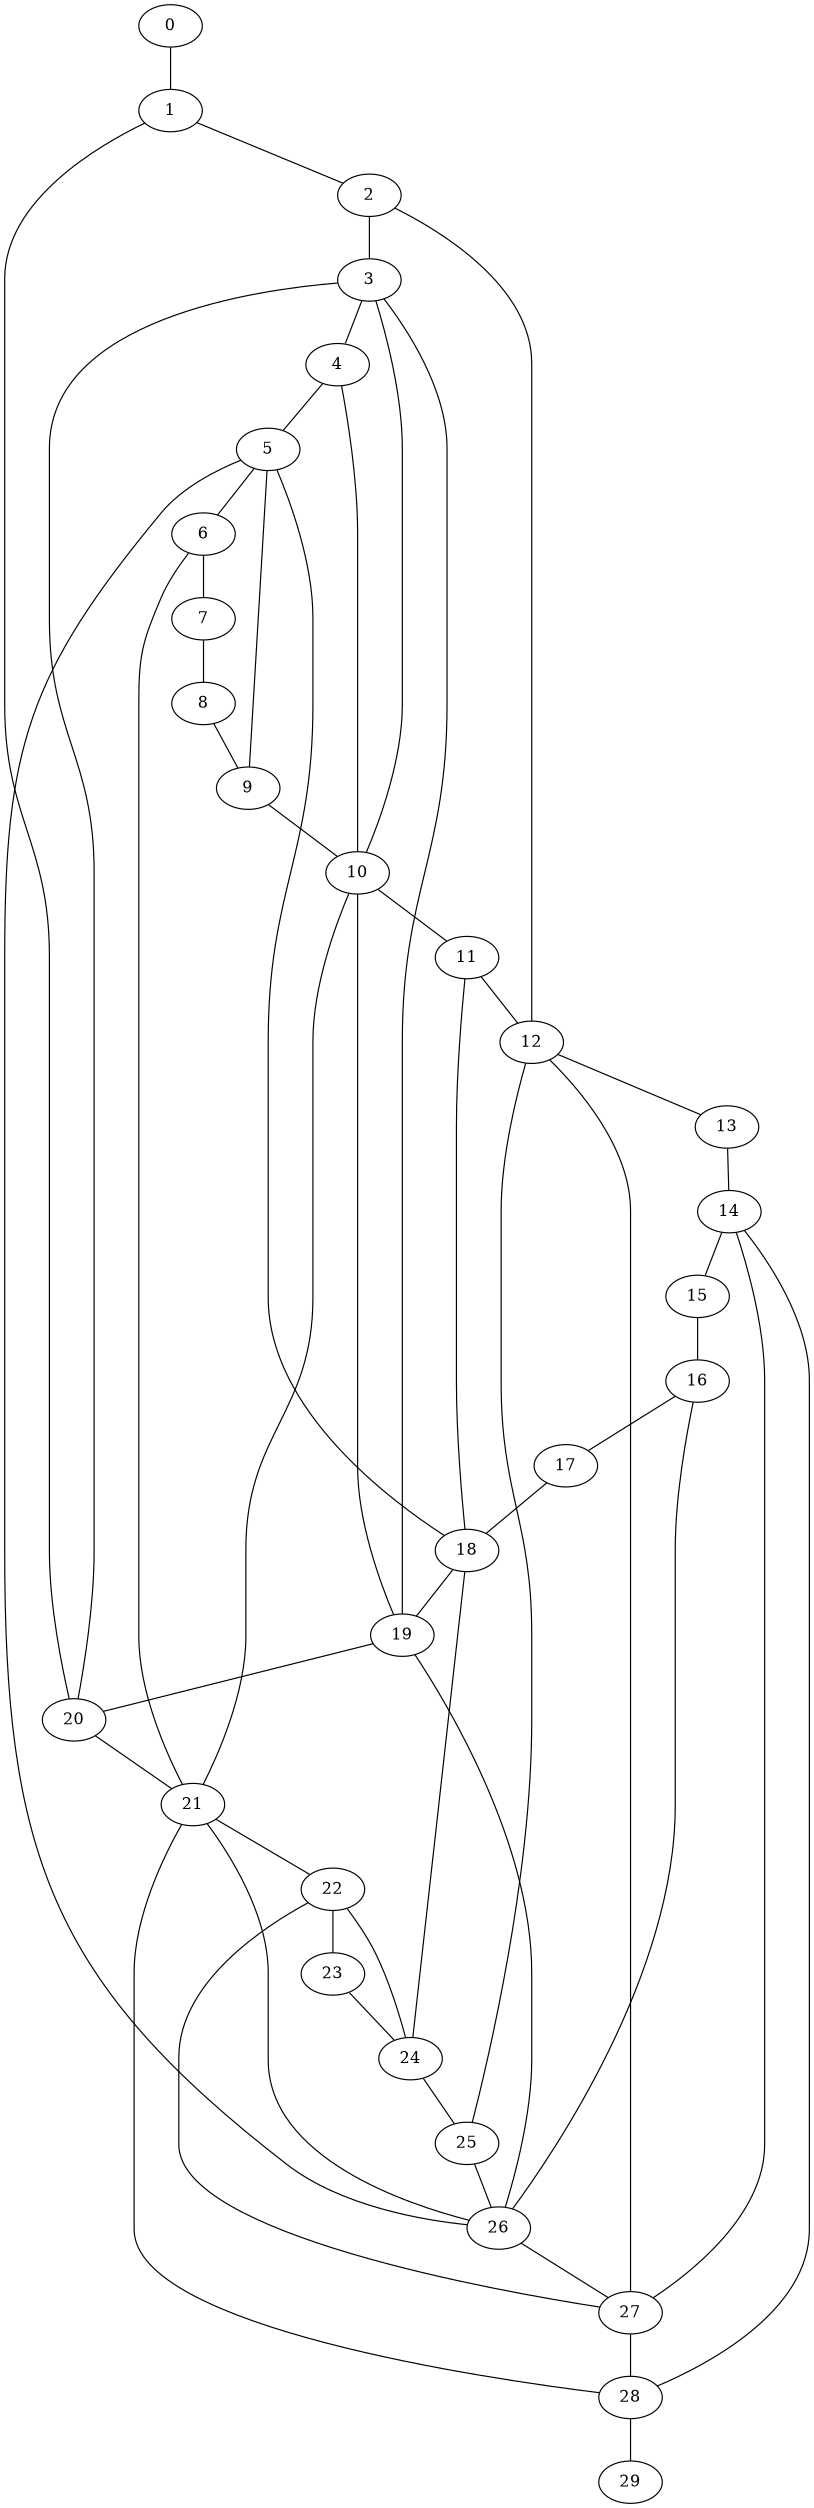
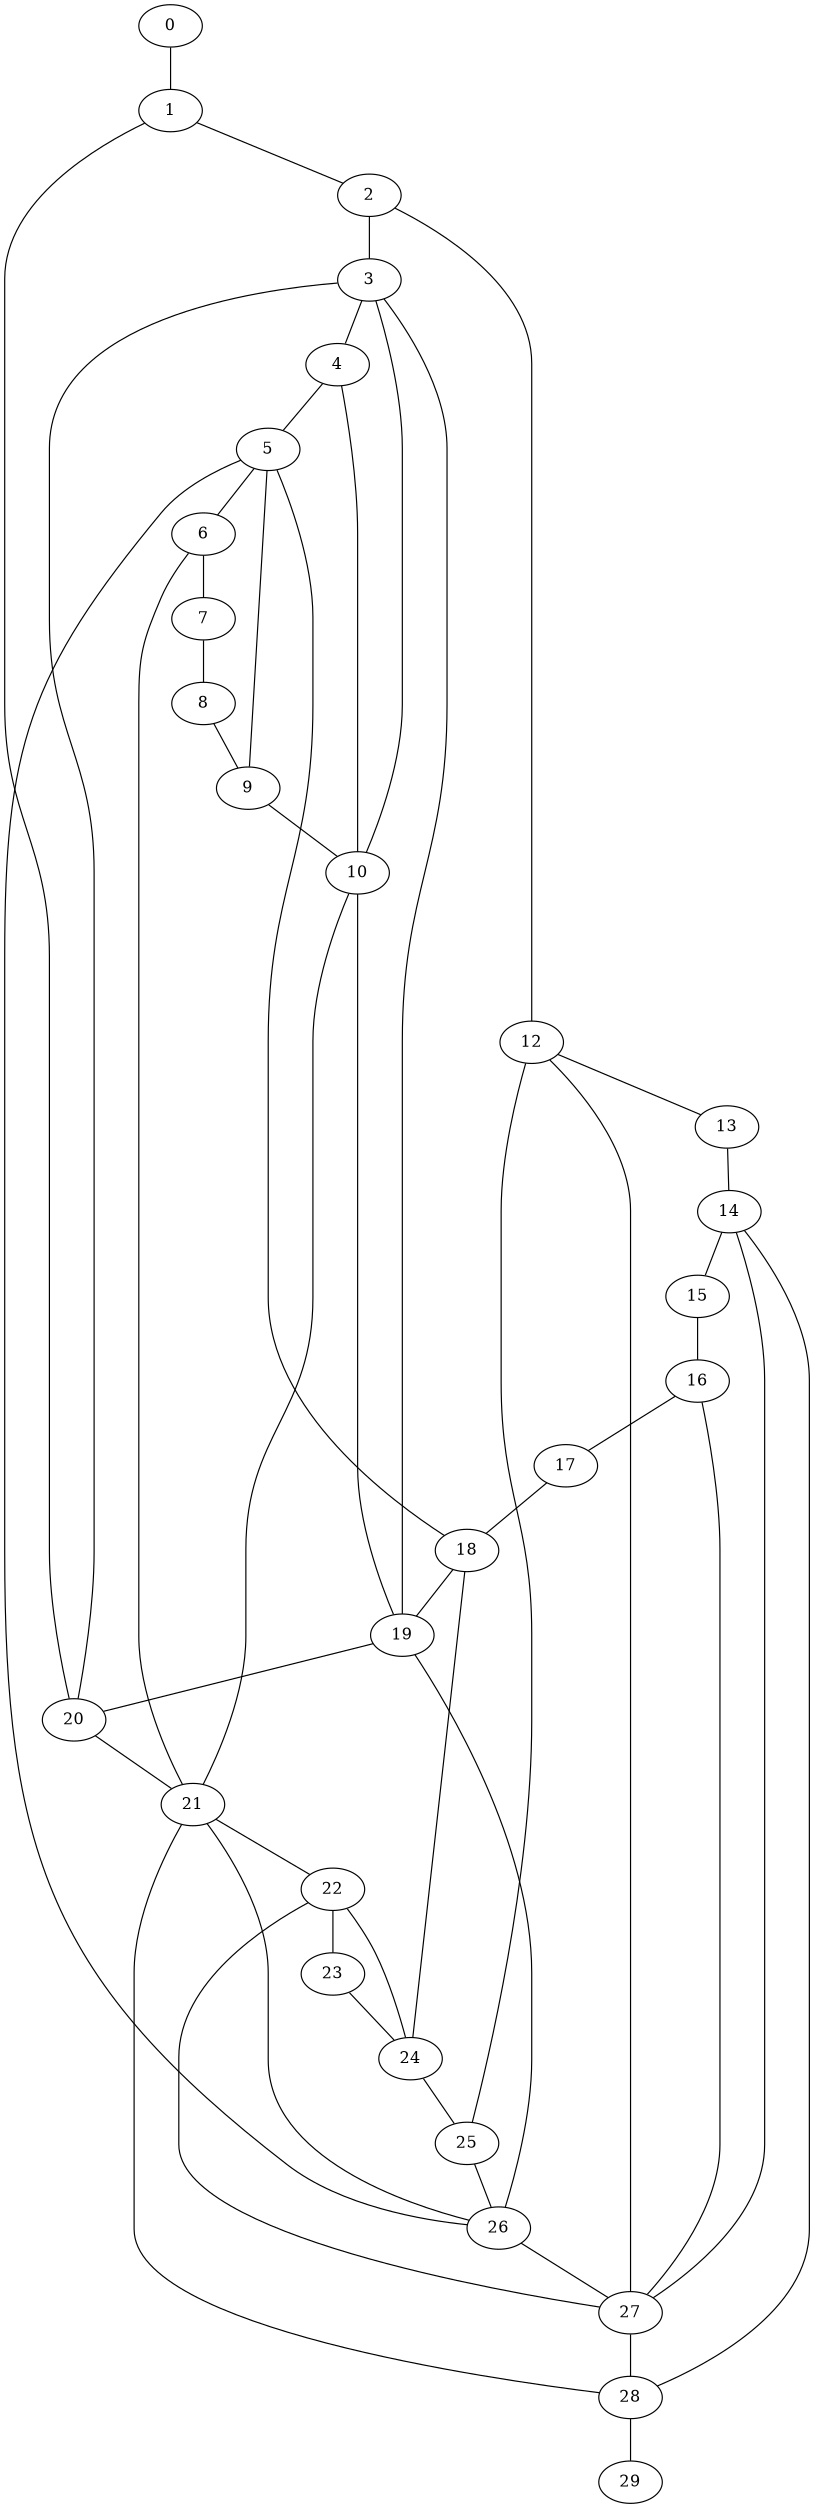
node "11": removed
edge "16" -- "26": now "16" -- "27"
